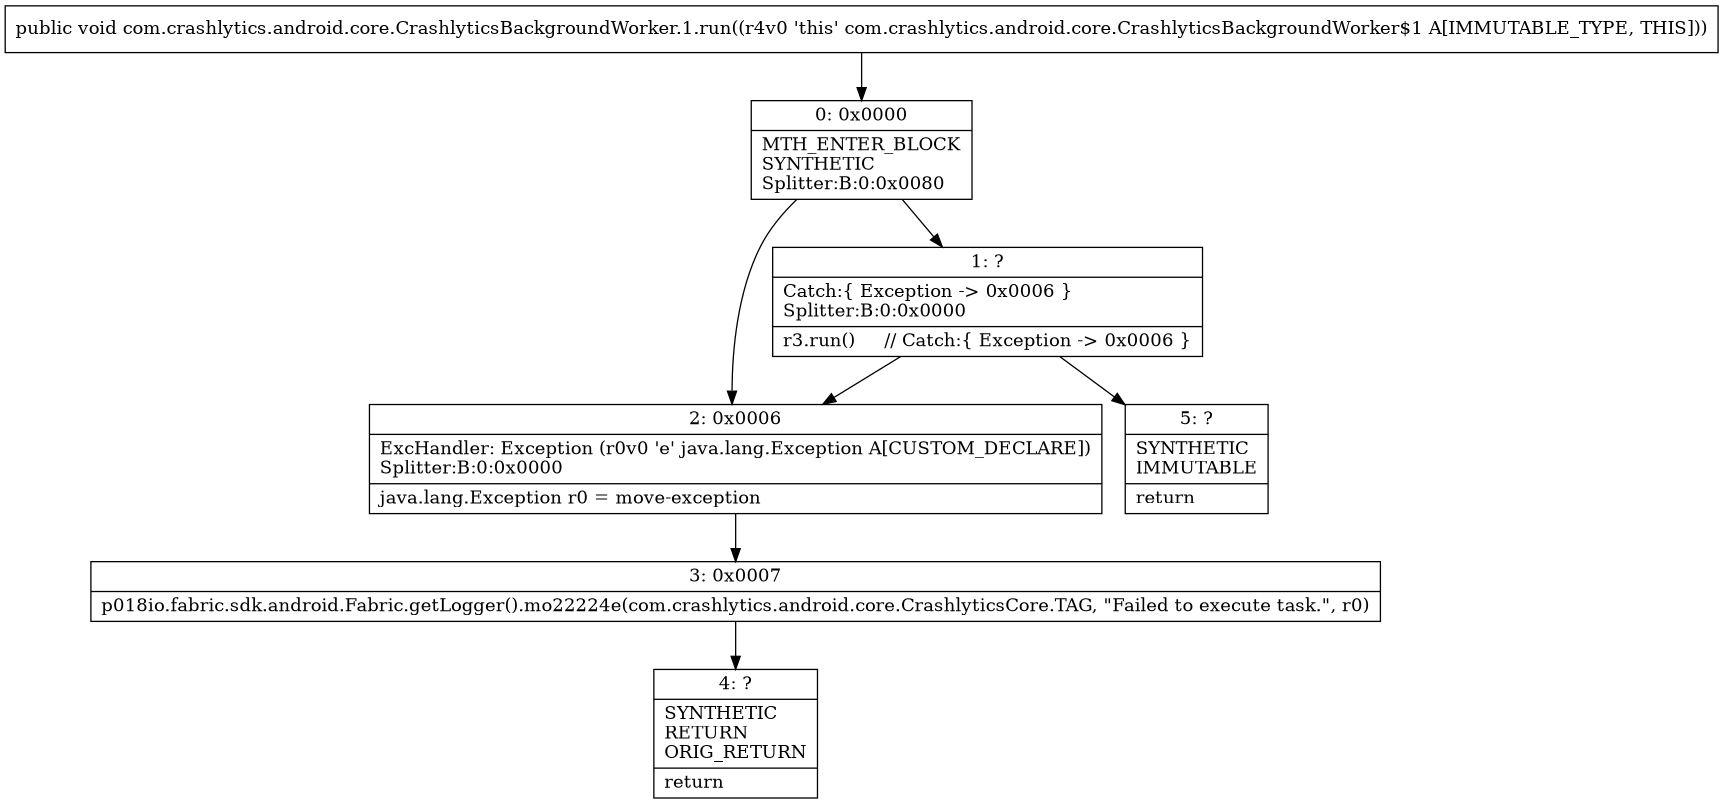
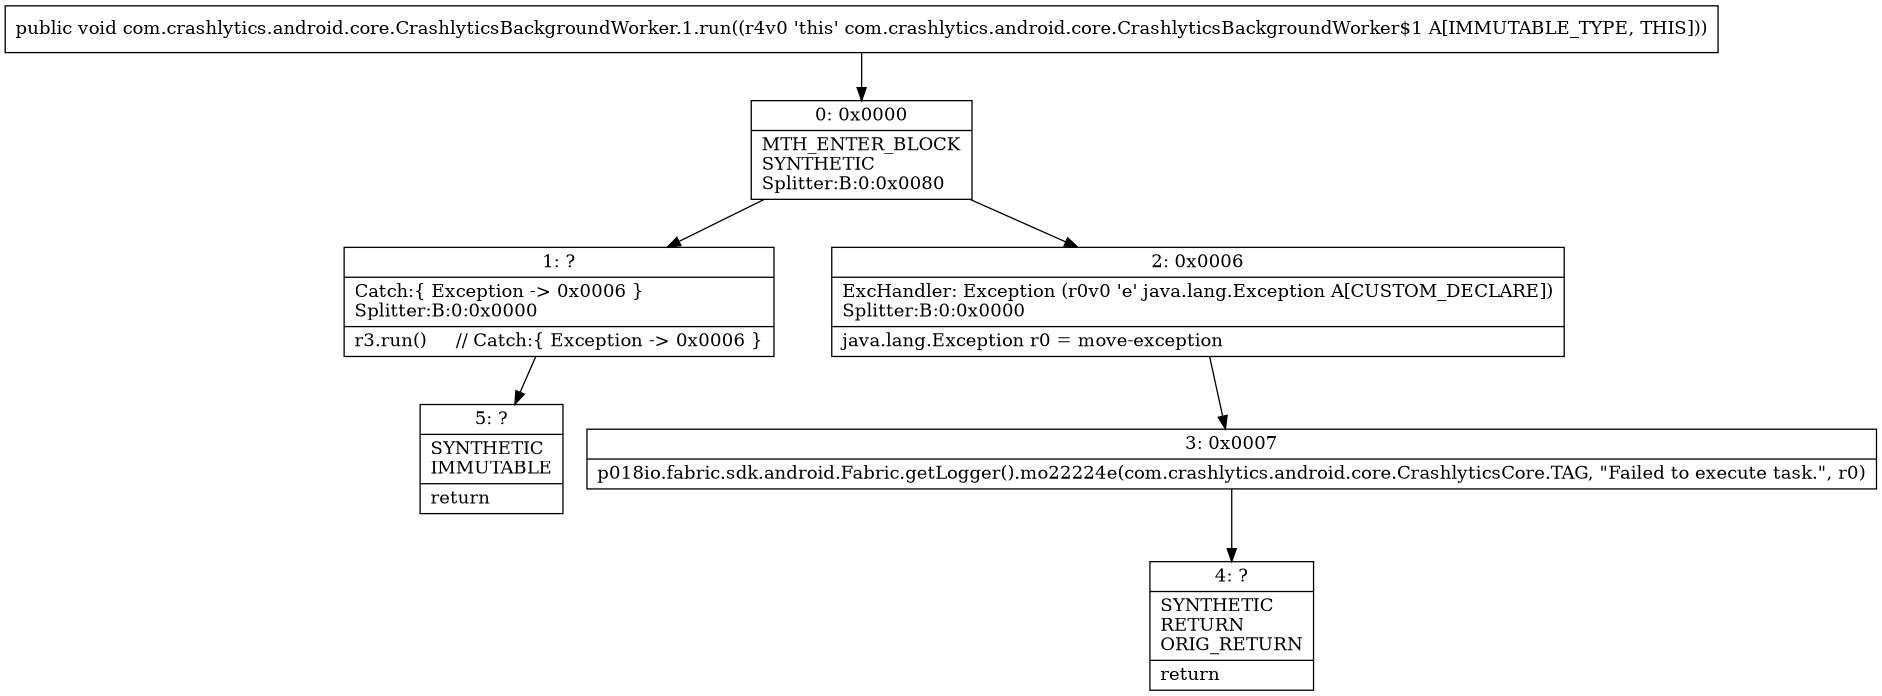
edge "1: ?" -> "2: 0x0006": removed
